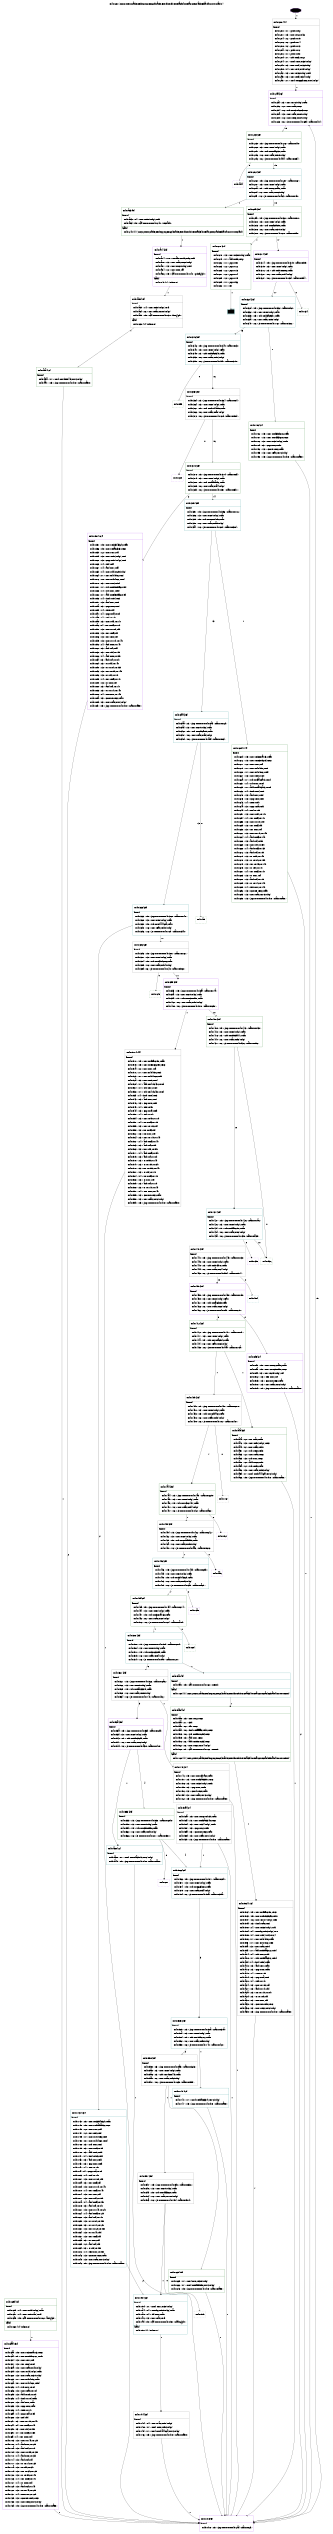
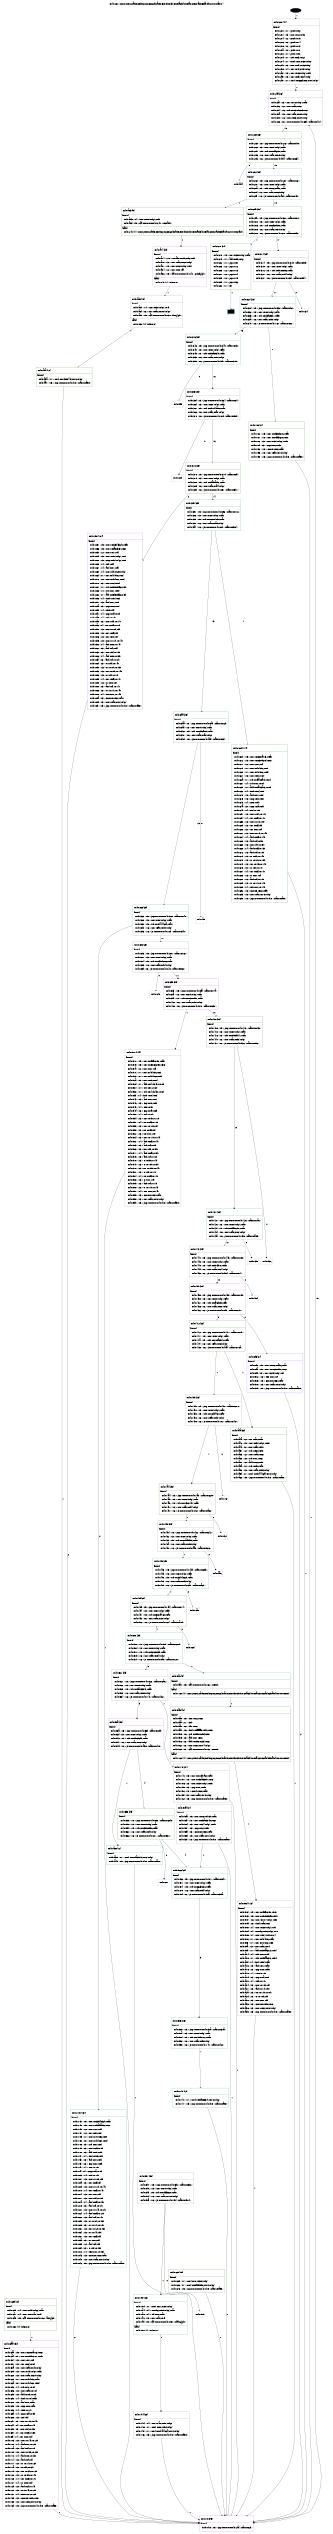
edge "0x401427 [25]" -> "0x401b3c": now "0x401427 [25]" -> "0x401440 [25]"
edge "0x4014ef [25]" -> "0x401508 [25]": reversed
node "0x40159e [25]": removed
edge "0x4017cb [134]" -> "0x40179d [23]": now "0x4017cb [134]" -> "0x401d1e [5]"
